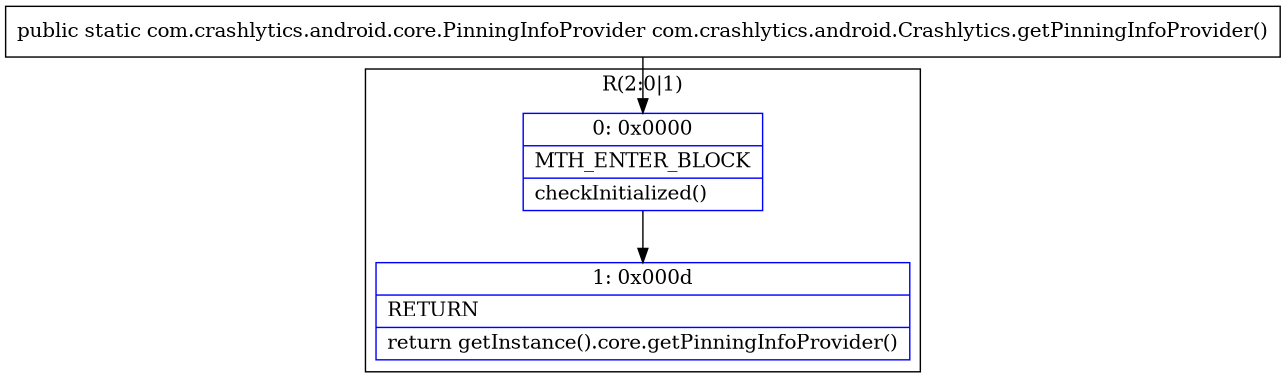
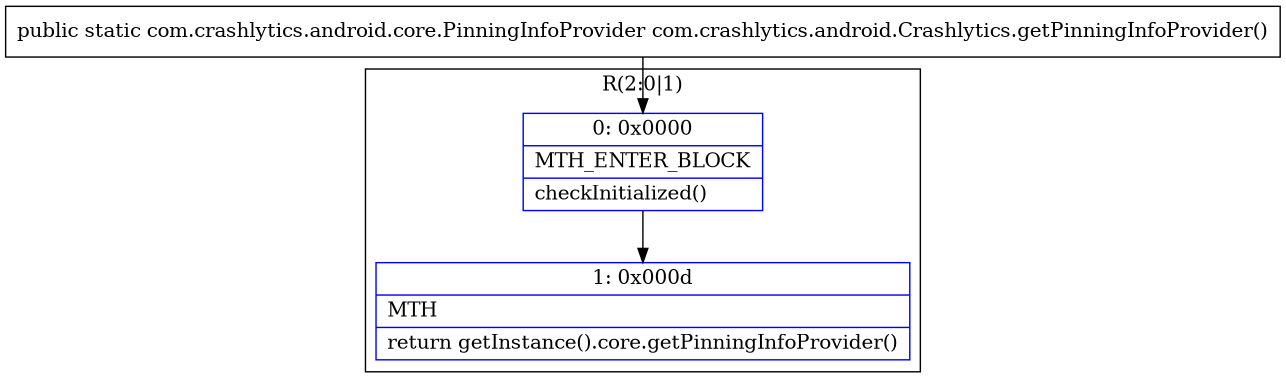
node "1: 0x000d": text "RETURN" -> "MTH"
